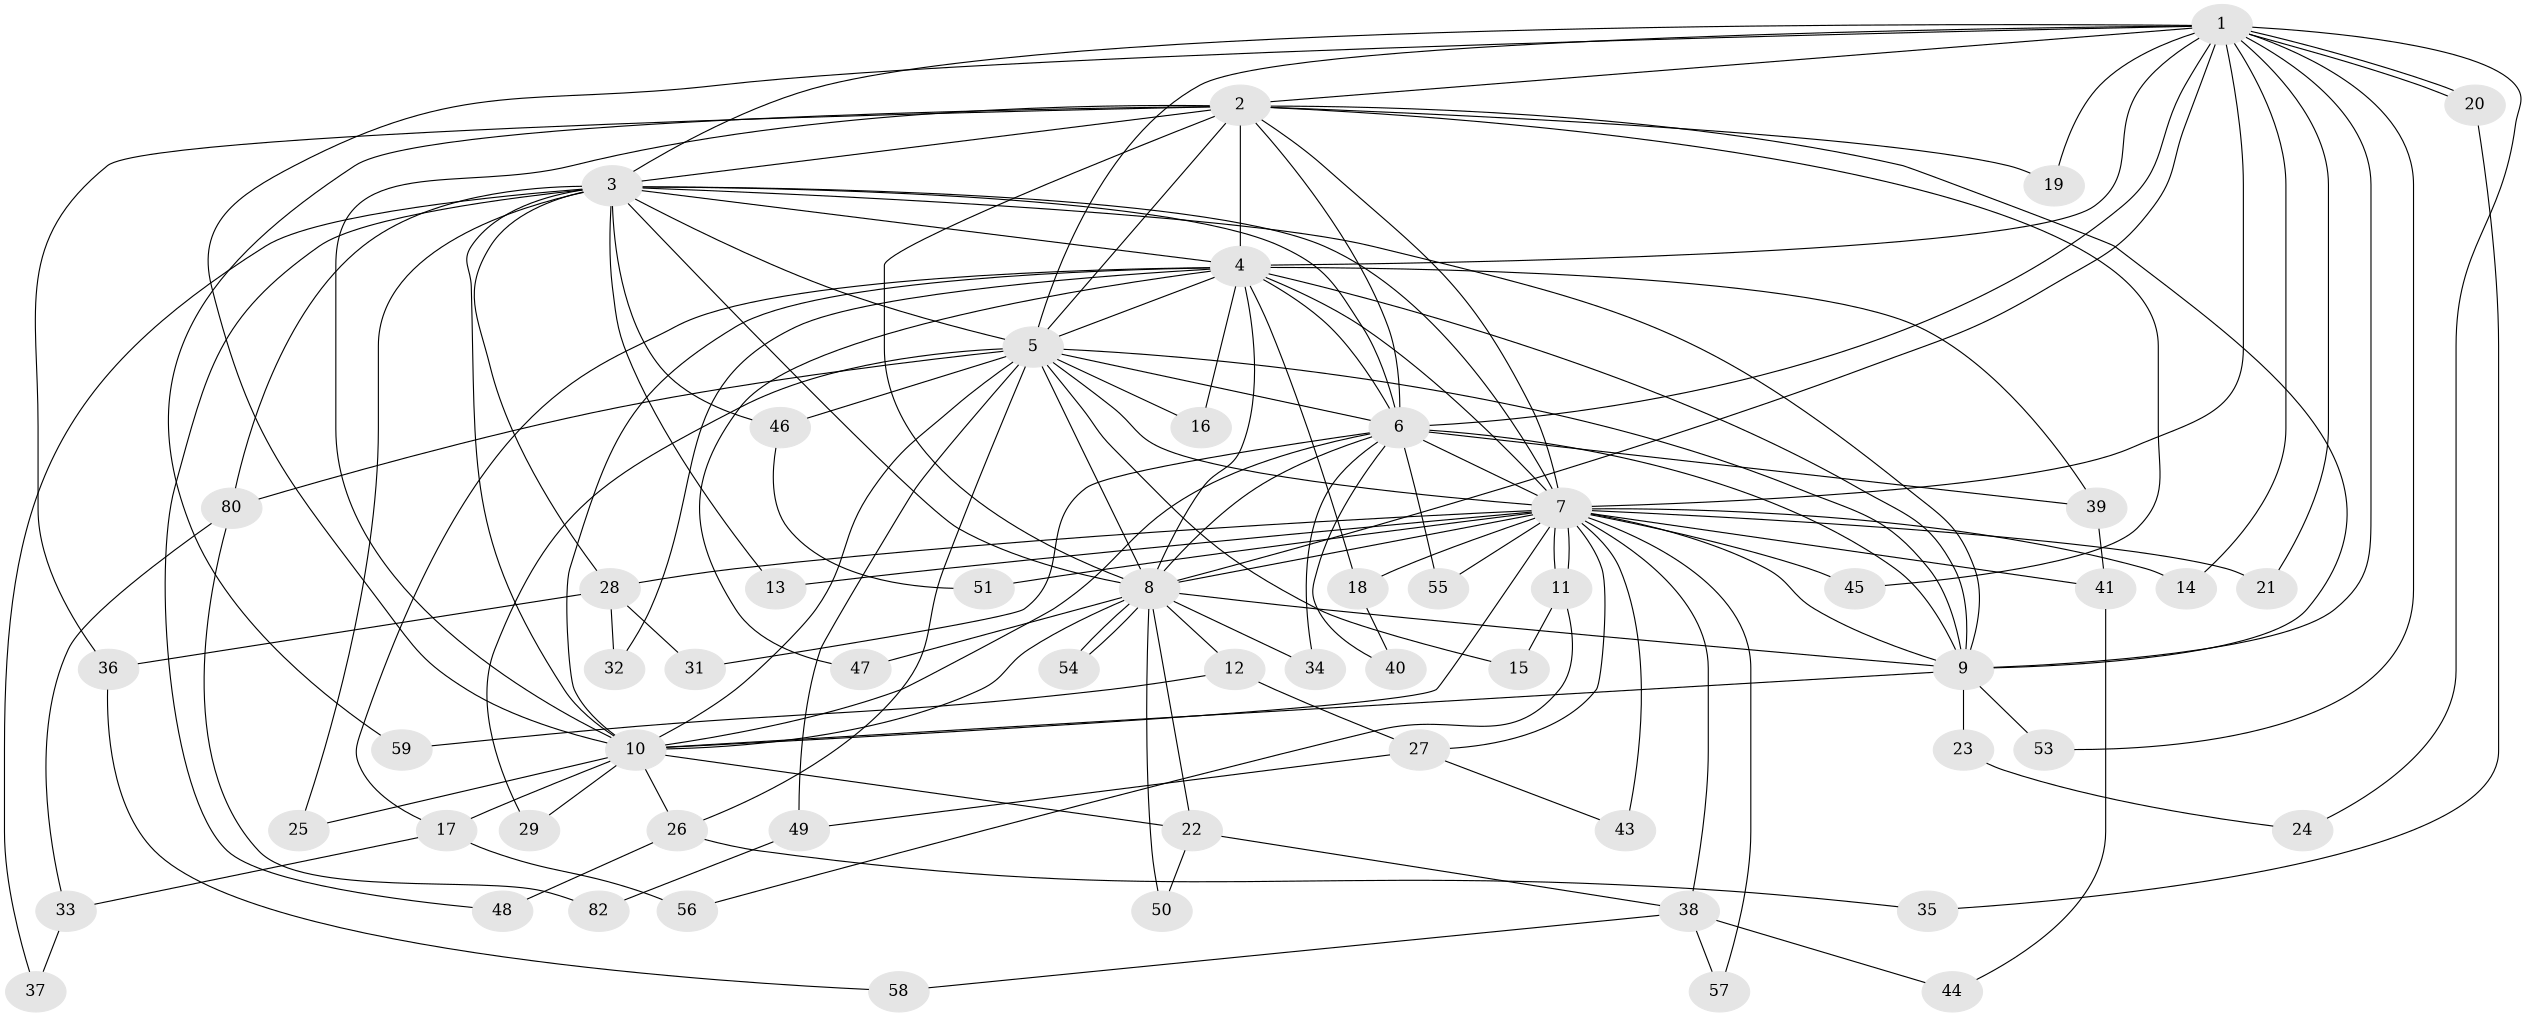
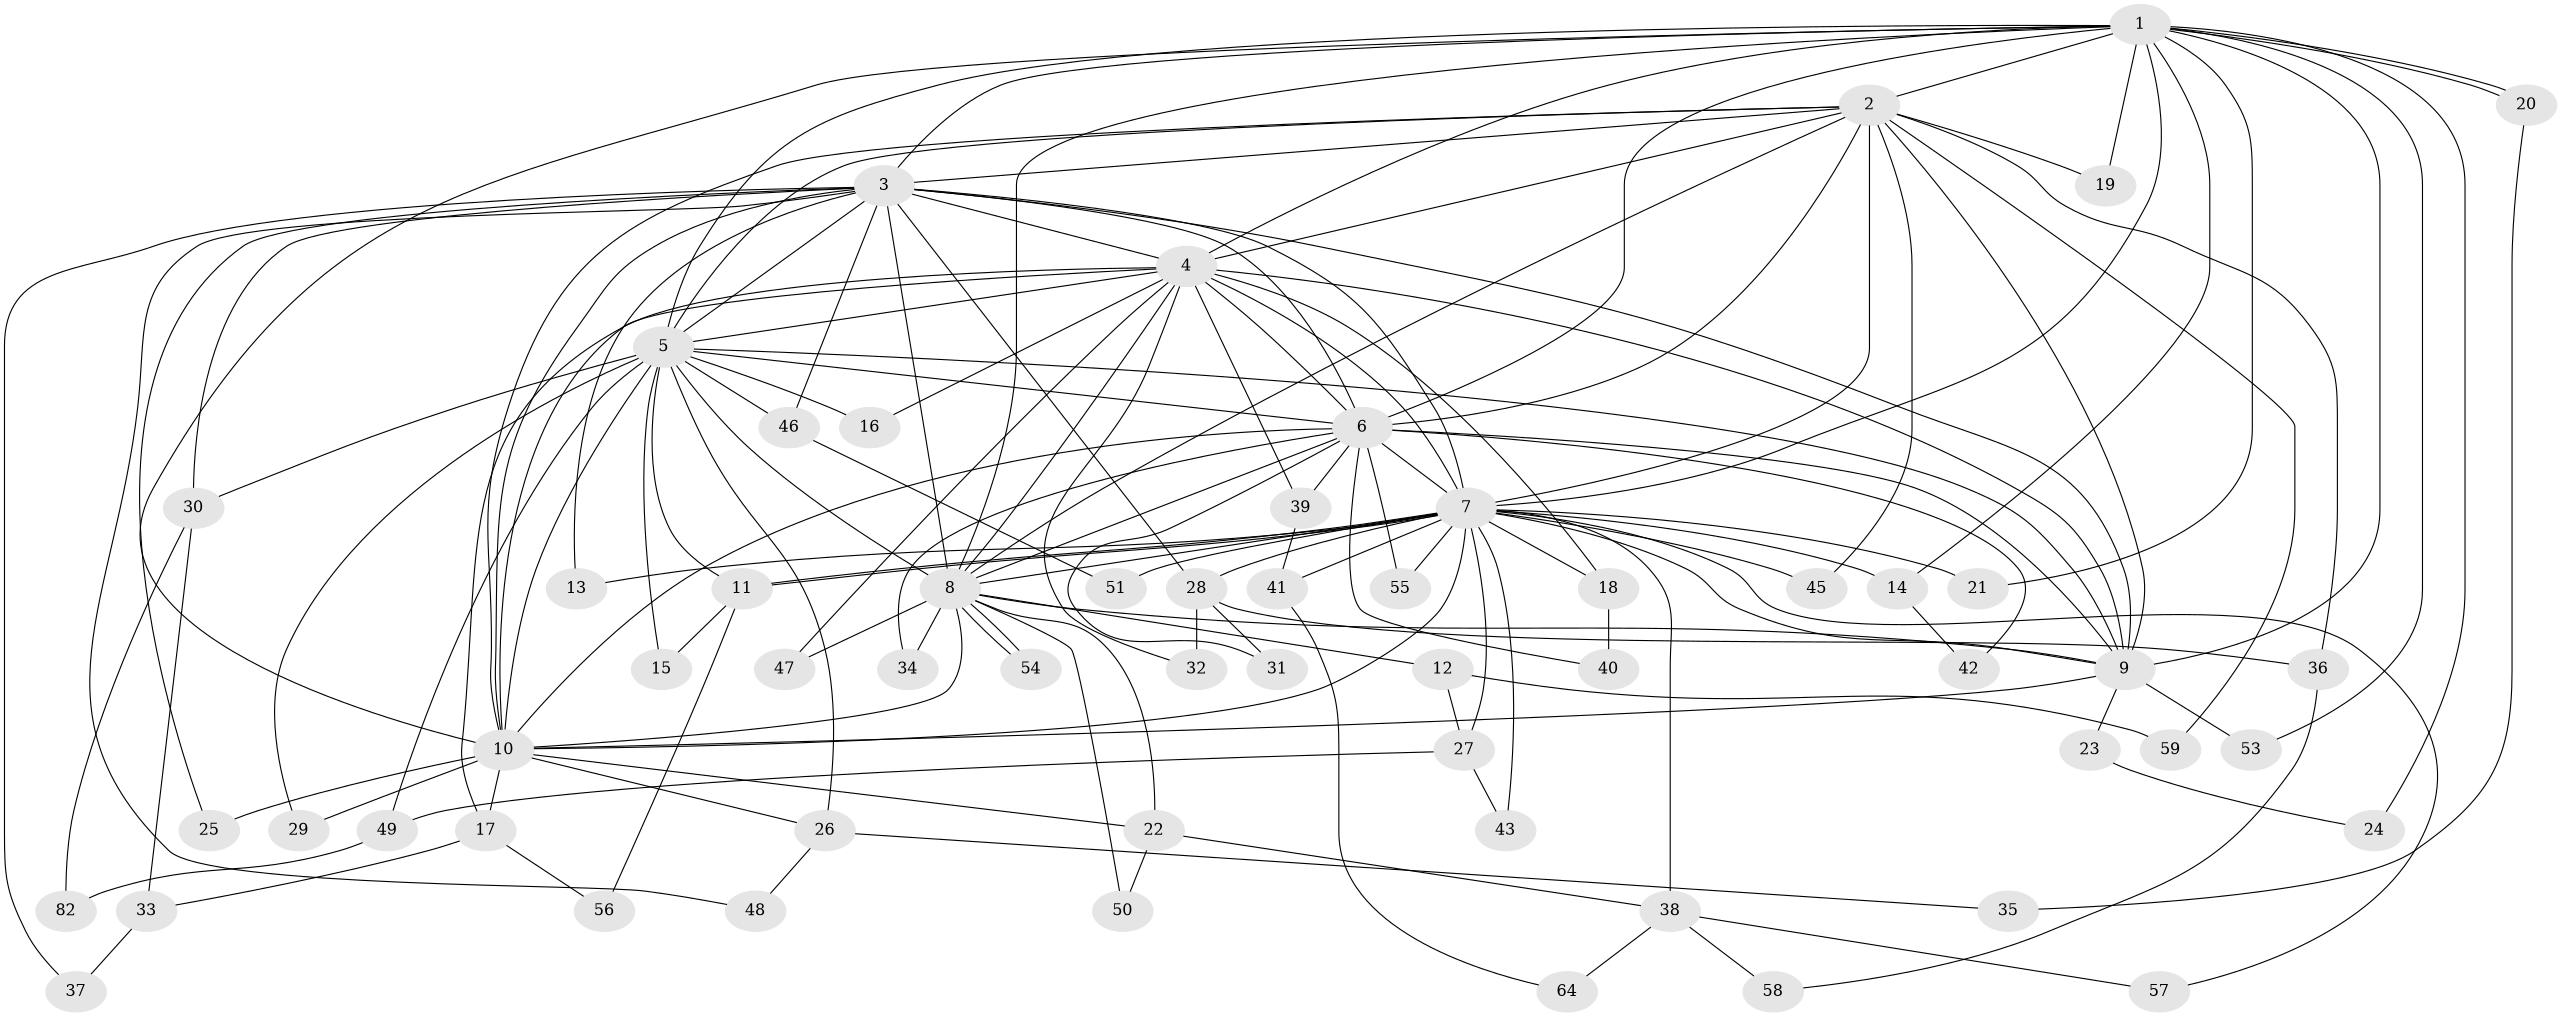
edge "5" -- "7": now "5" -- "11"
node "80": label "80" -> "30"
node "42": added
node "44": label "44" -> "64"
